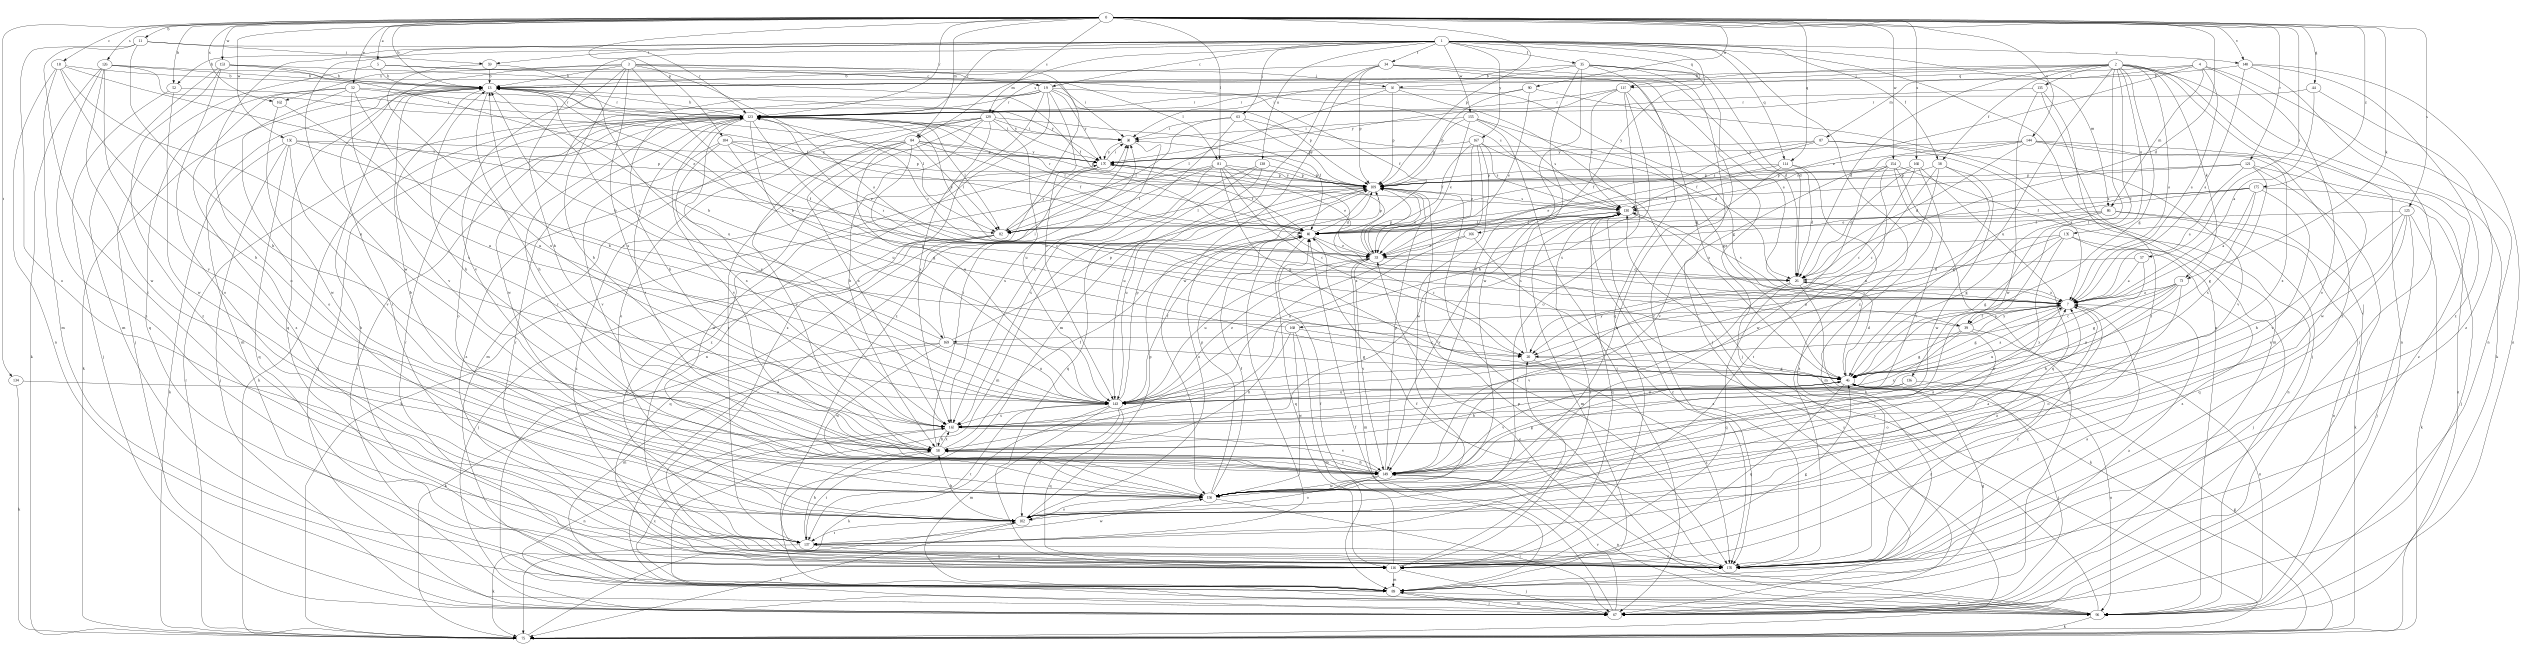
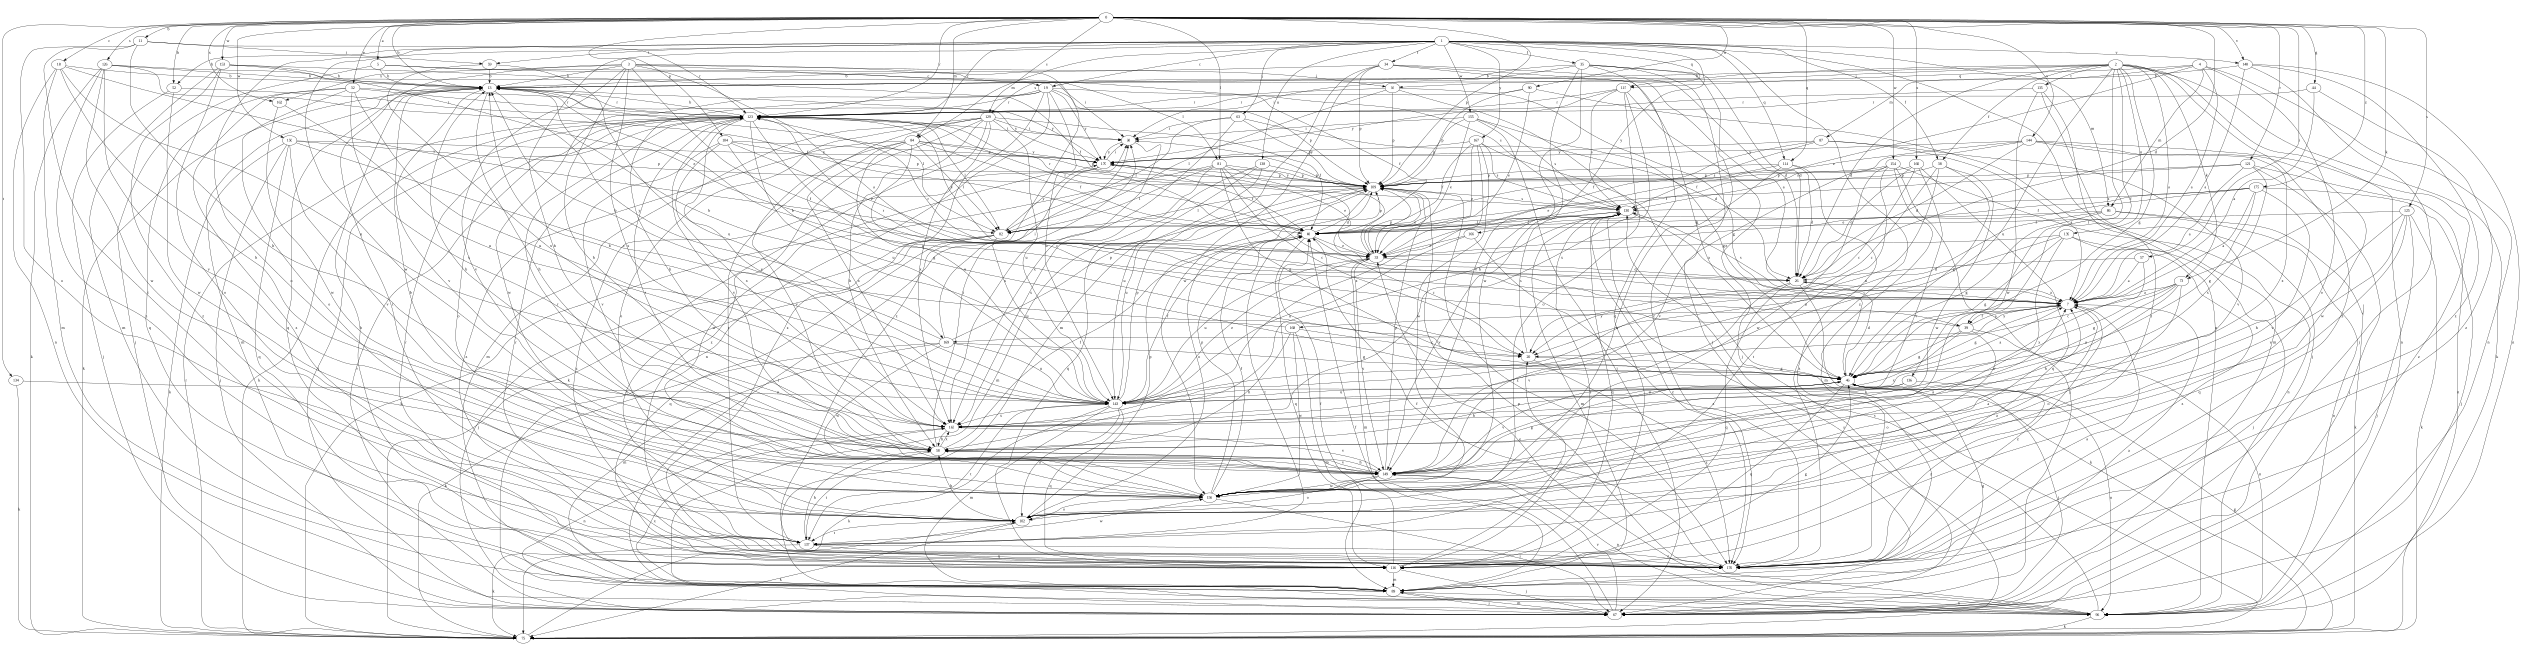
edge "129" -> "75": added, label "k"
edge "7" -> "143": now "82" -> "143"
